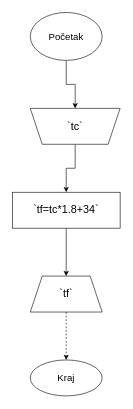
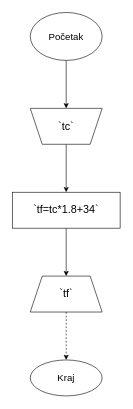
node "`tc`": size 90x36 -> 72x36
